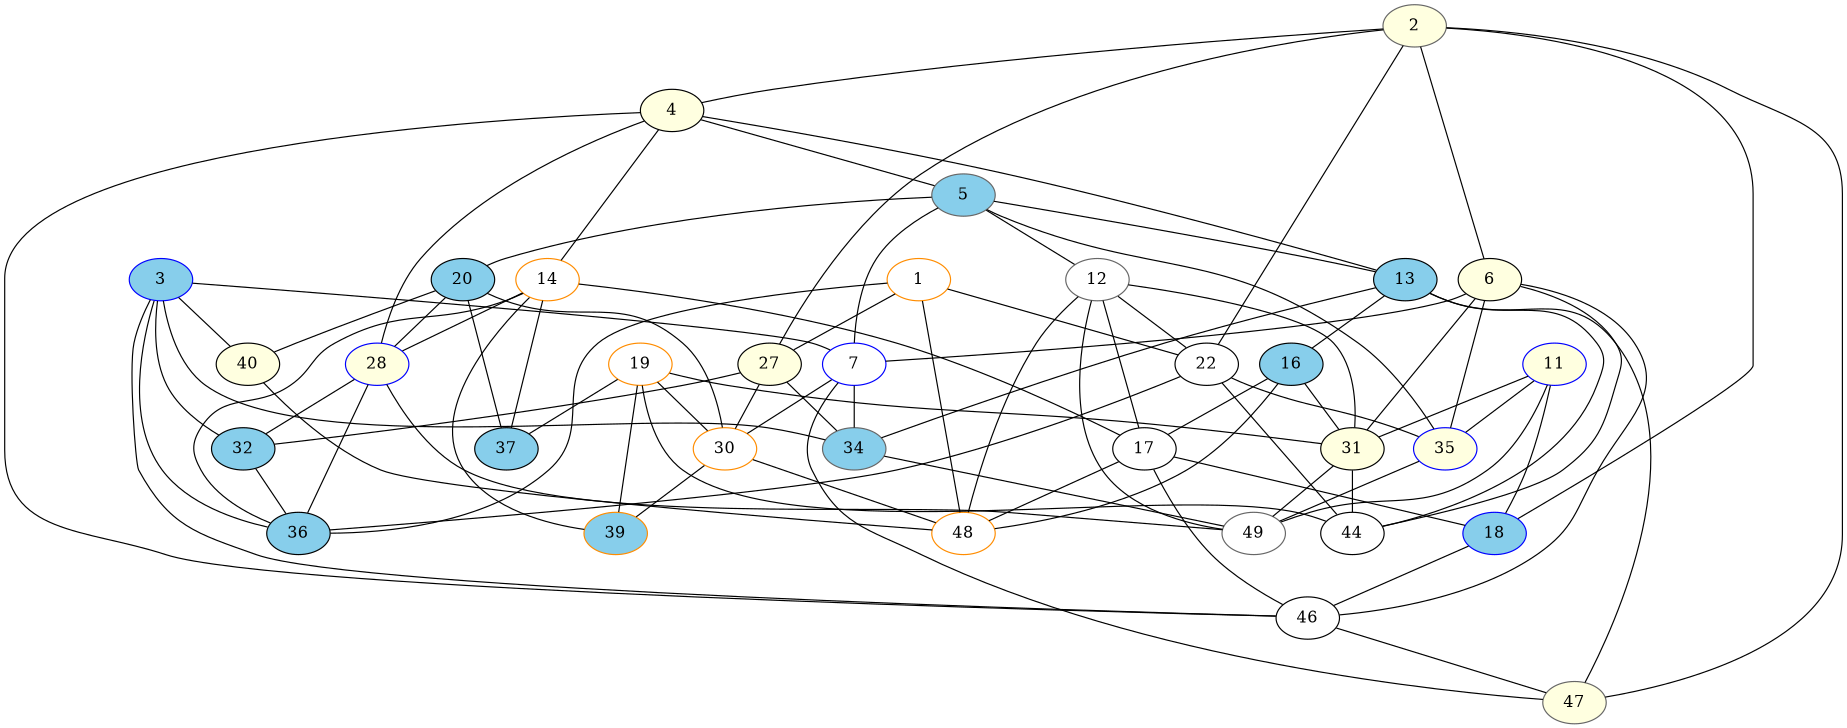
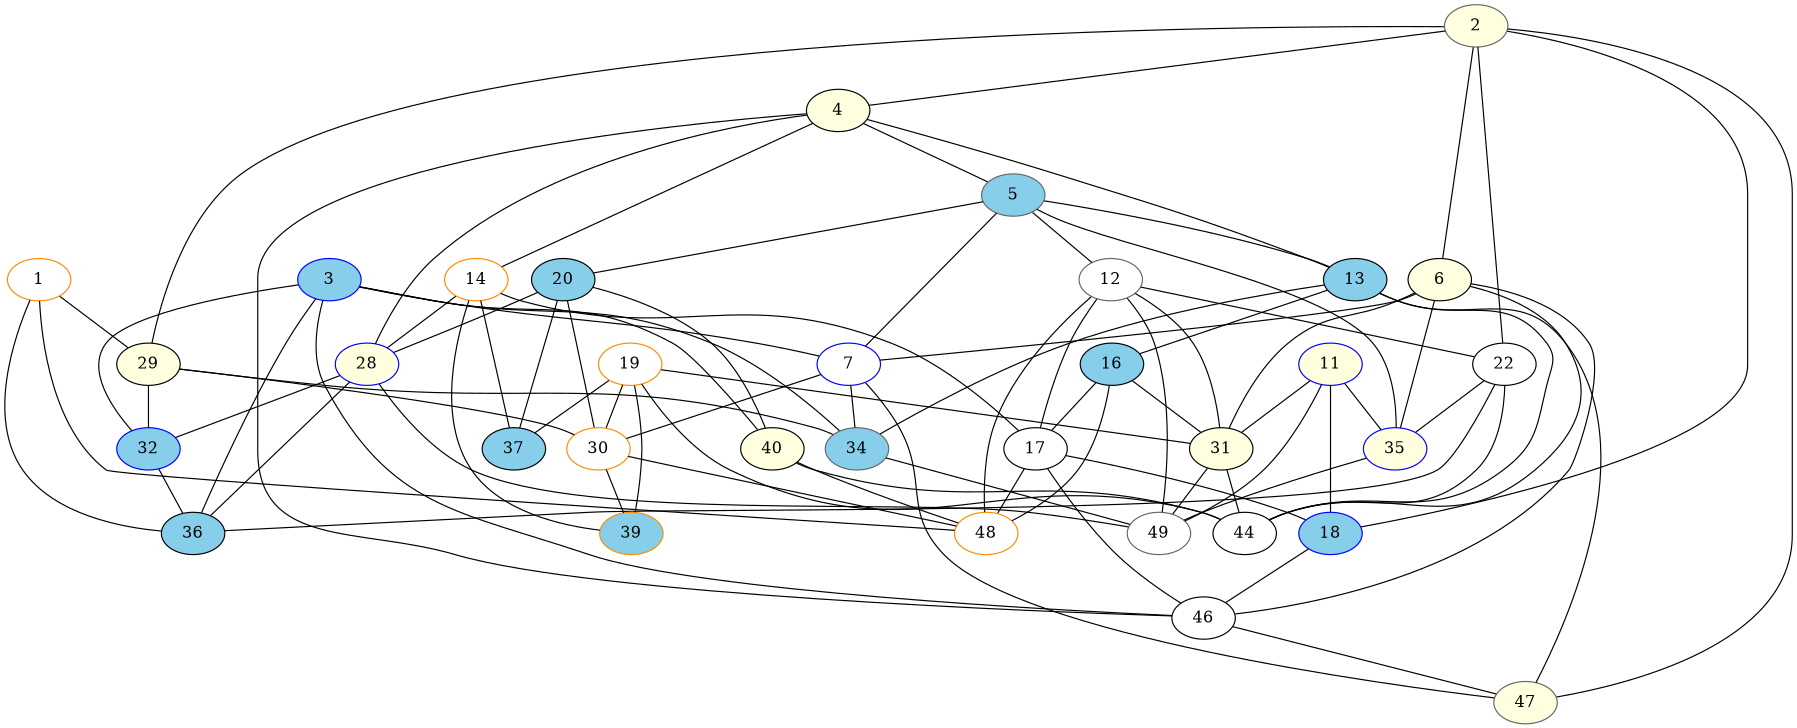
edge "1" -- "22": removed
node "27": label "27" -> "29"
edge "14" -- "36": removed
node "32": color black -> blue
edge "40" -- "44": added
